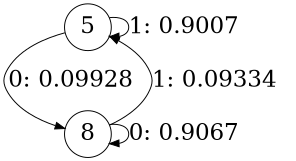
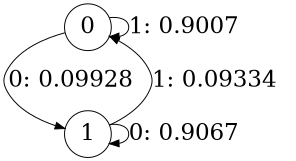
node "5": label "5" -> "0"
node "8": label "8" -> "1"
